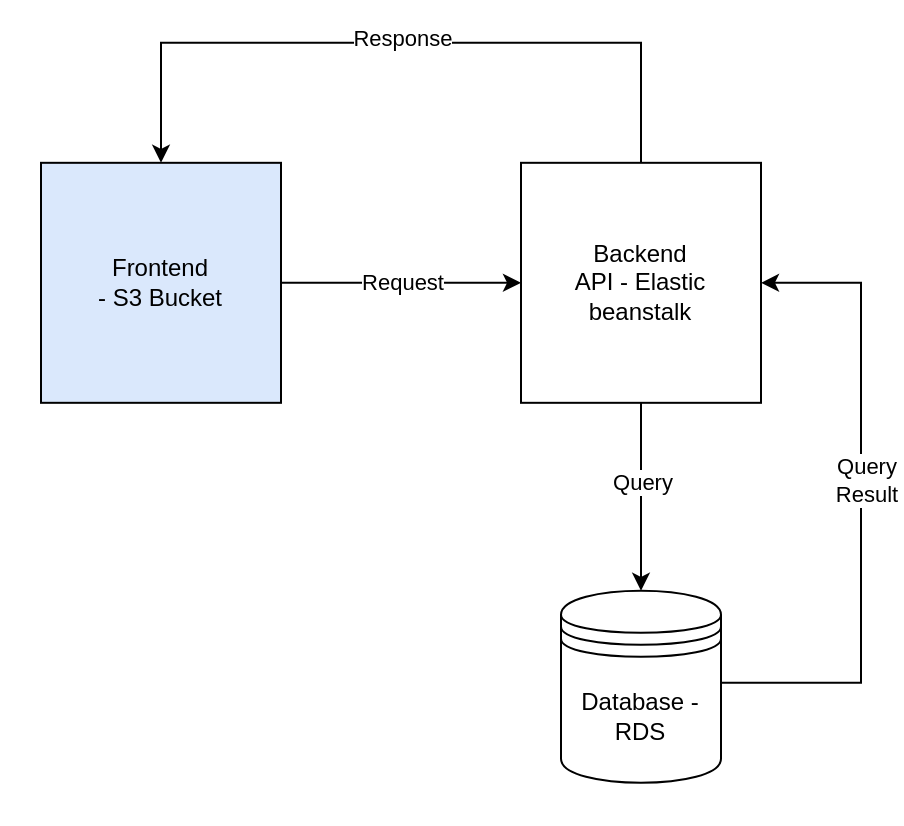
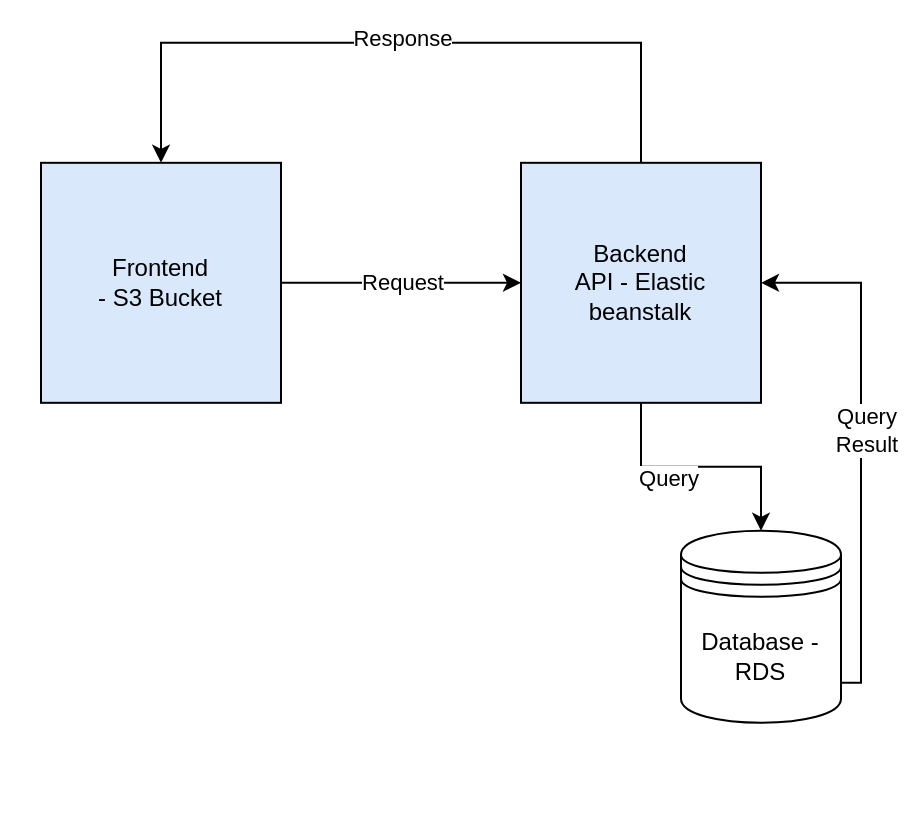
node "Backend API - Elastic beanstalk": fillcolor #ffffff -> #dae8fc
node "Database - RDS": moved (641, 687) -> (761, 627)
